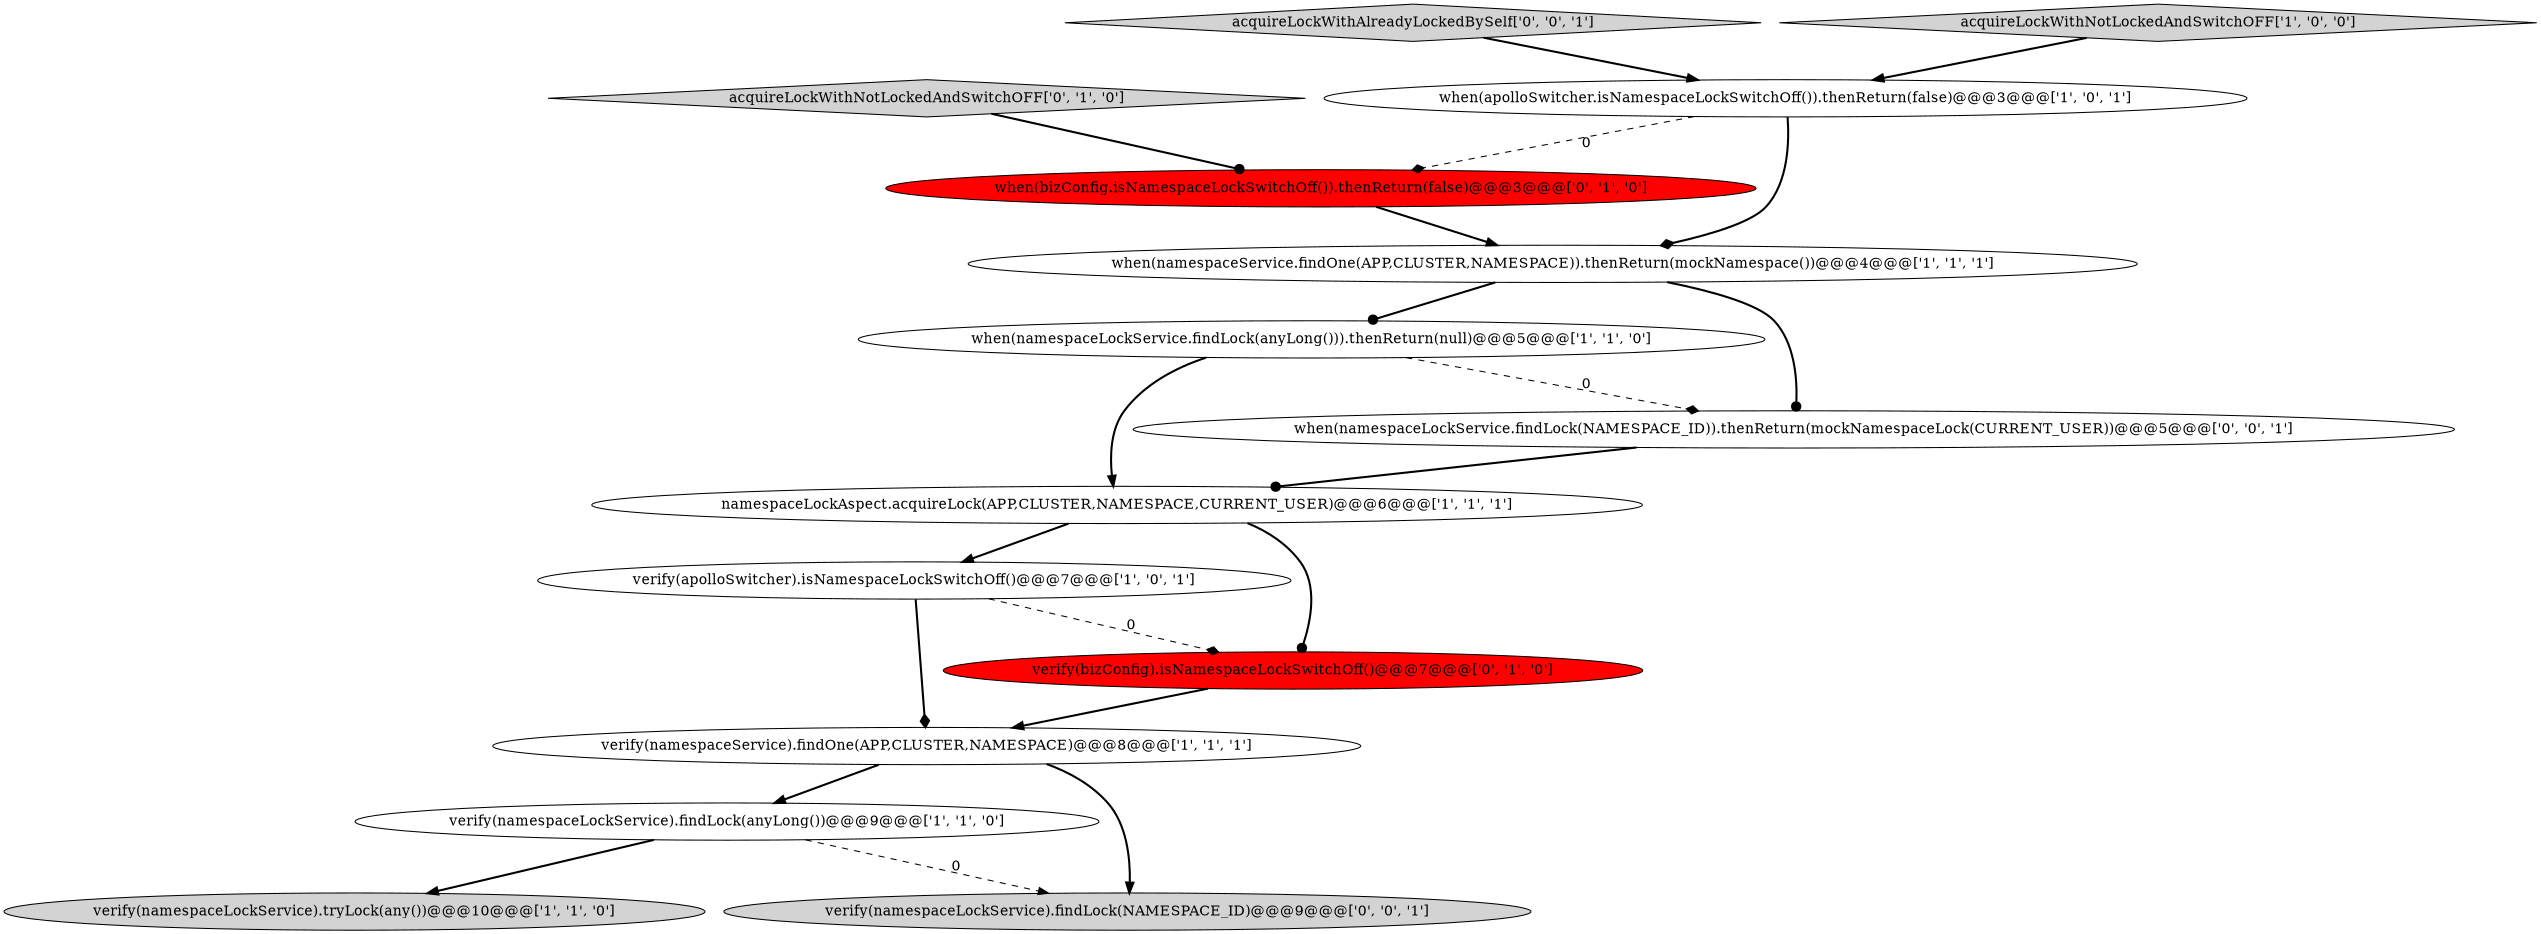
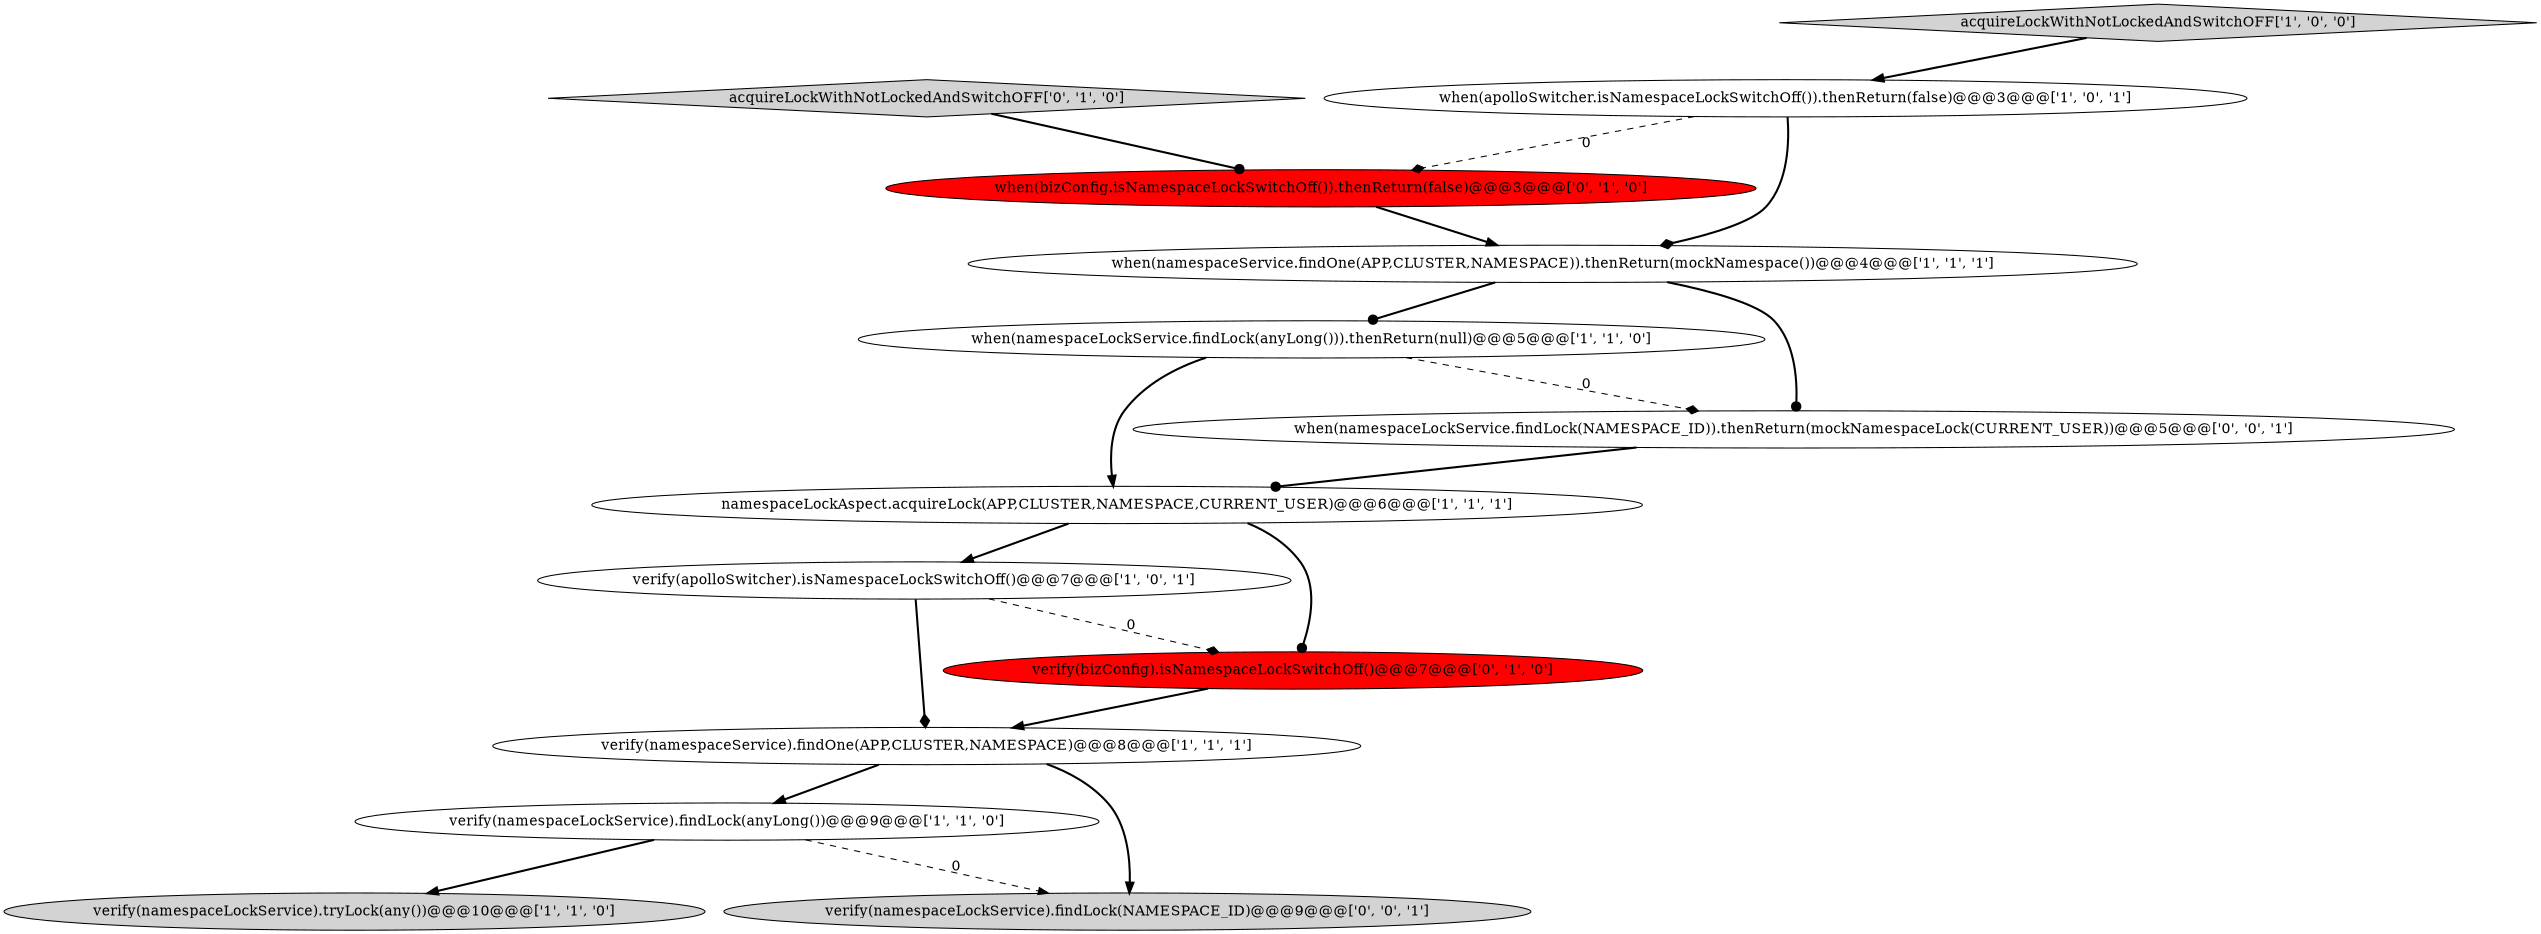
node "acquireLockWithAlreadyLockedBySelf['0', '0', '1']": removed
